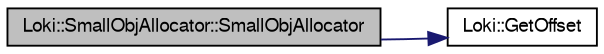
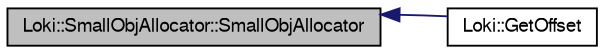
edge "Loki::SmallObjAllocator::SmallObjAllocator" -> "Loki::GetOffset": reversed
